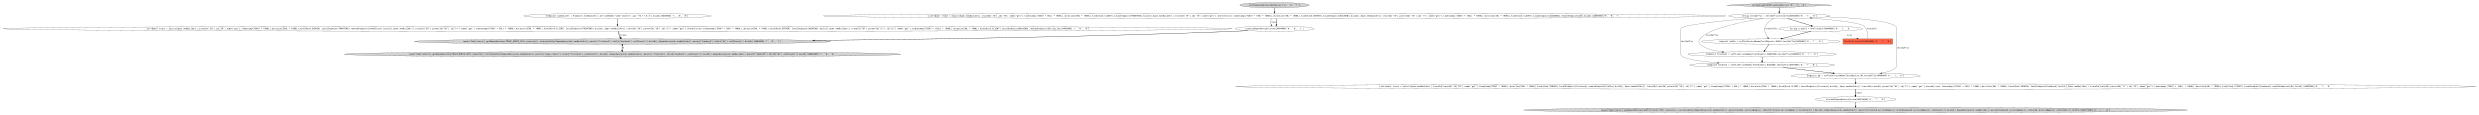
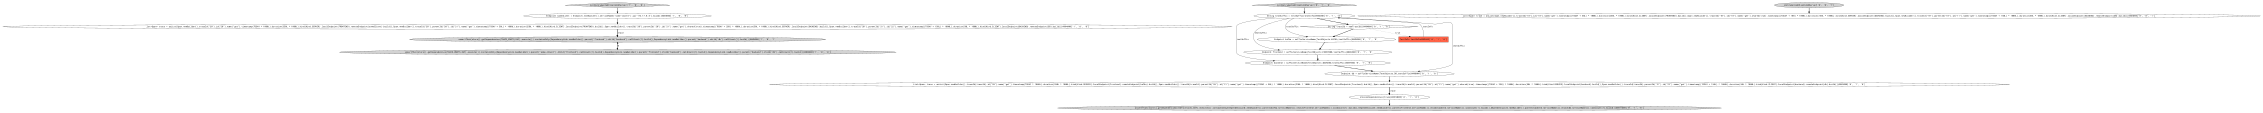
node "notInstrumentedClientAndServer['1', '0', '0']": added
node "processDependencies(trace)@@@4@@@['0', '0', '1']": removed
node "String traceId = newTraceId()@@@4@@@['0', '1', '0']": shape ellipse -> diamond
